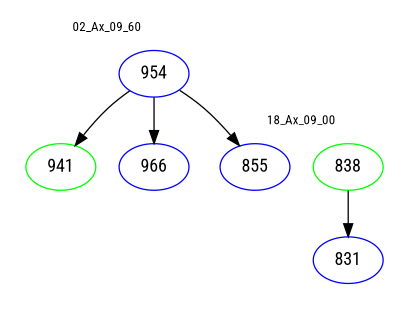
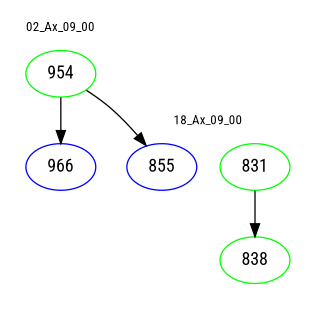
cluster "02_Ax_09_60": label "02_Ax_09_60" -> "02_Ax_09_00"
node "954": color blue -> green
node "941": removed
edge "838" -> "831": reversed
node "831": color blue -> green
